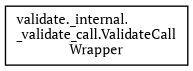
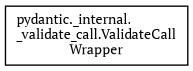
node "validate._internal. _validate_call.ValidateCall Wrapper": label "validate._internal. _validate_call.ValidateCall Wrapper" -> "pydantic._internal. _validate_call.ValidateCall Wrapper"
